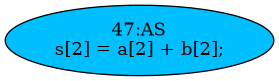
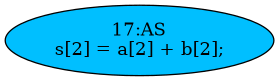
node "47:AS s[2] = a[2] + b[2];": label "47:AS s[2] = a[2] + b[2];" -> "17:AS s[2] = a[2] + b[2];"
